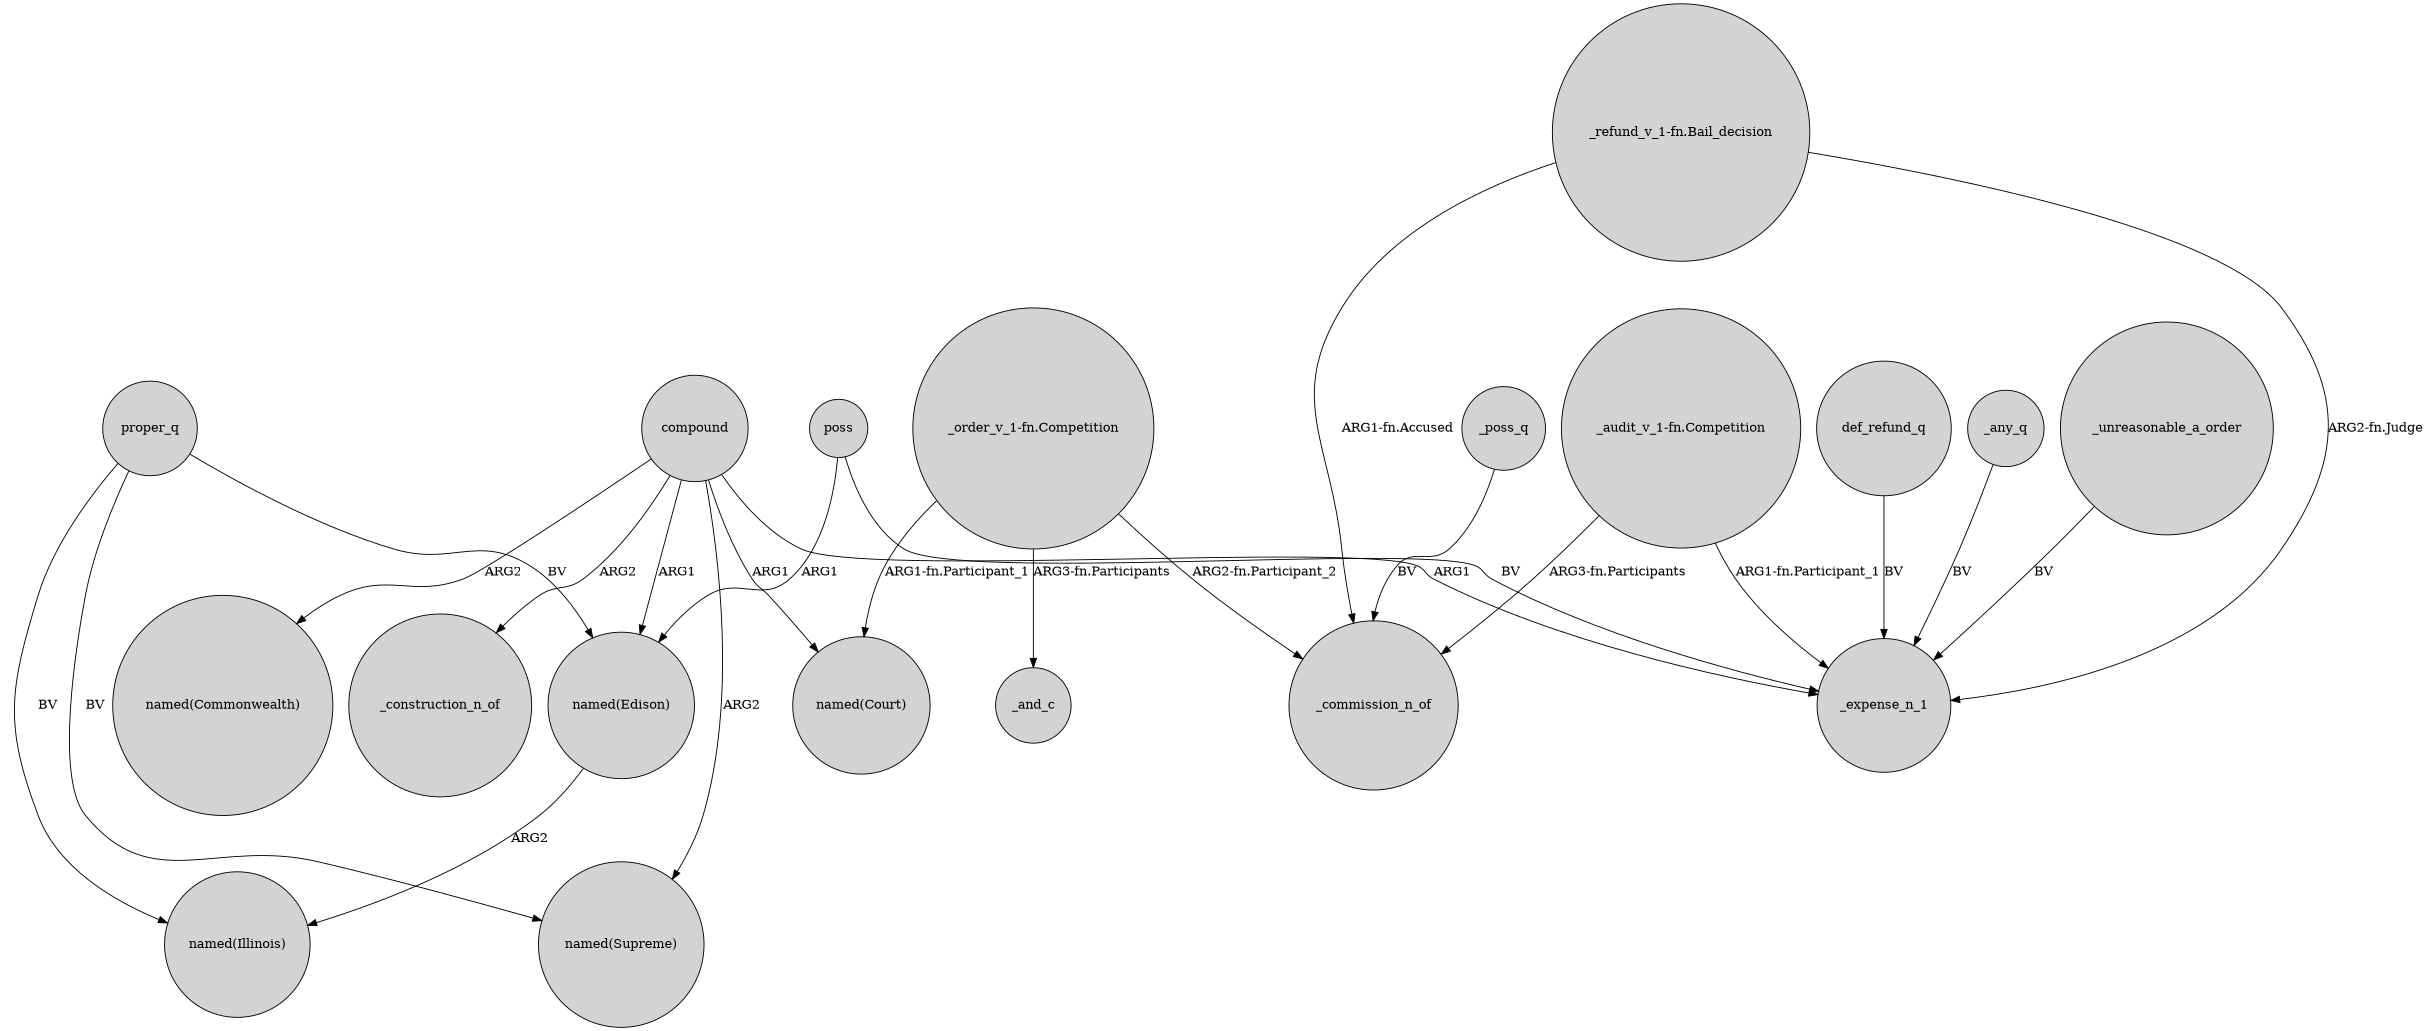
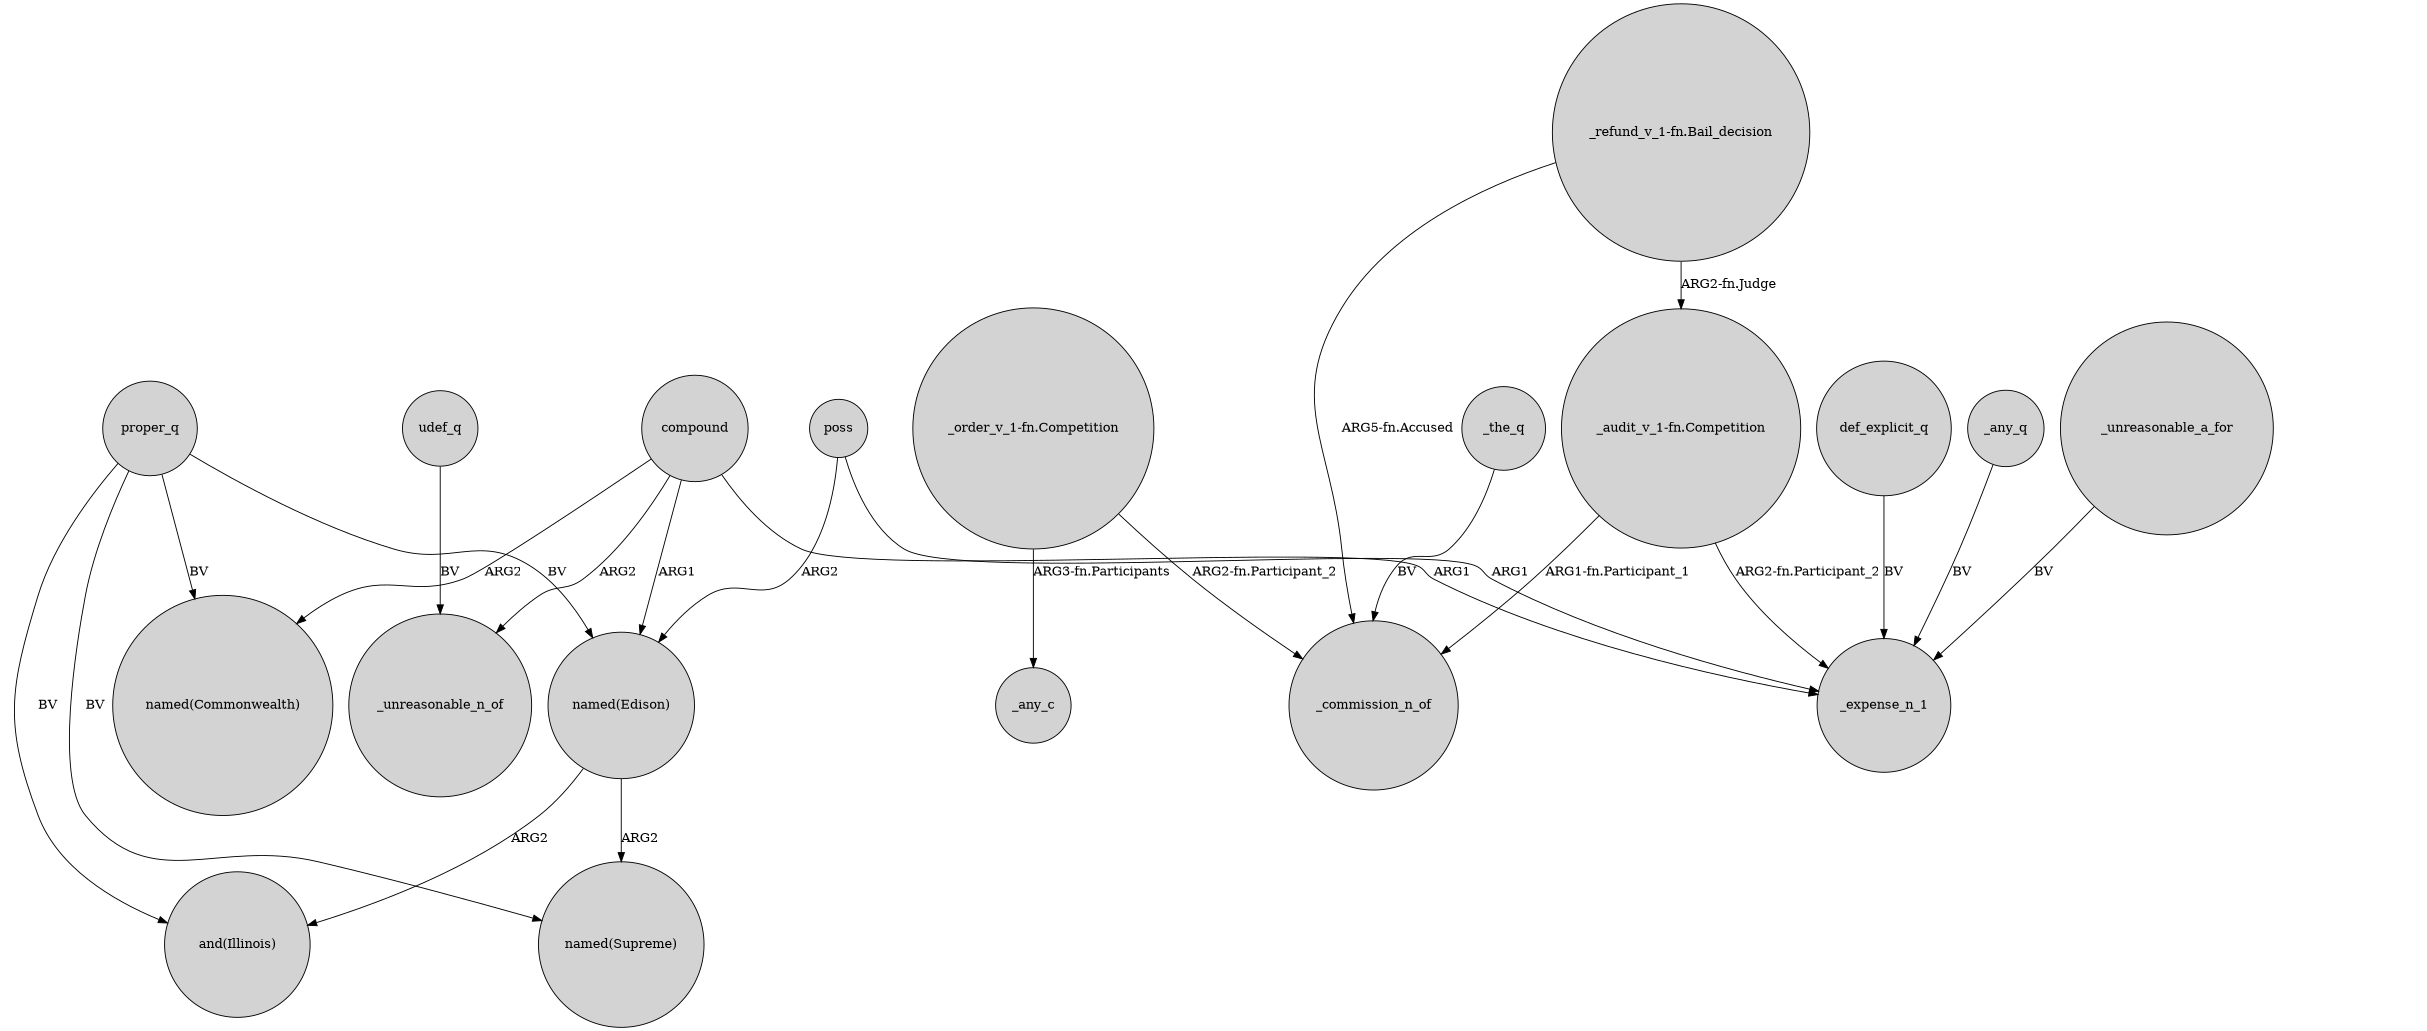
edge "_refund_v_1-fn.Bail_decision" -> "_expense_n_1": now "_refund_v_1-fn.Bail_decision" -> "_audit_v_1-fn.Competition"
node "udef_q": added
edge "_refund_v_1-fn.Bail_decision" -> "_commission_n_of": label "ARG1-fn.Accused" -> "ARG5-fn.Accused"
node "_poss_q": label "_poss_q" -> "_the_q"
node "def_refund_q": label "def_refund_q" -> "def_explicit_q"
node "_unreasonable_a_order": label "_unreasonable_a_order" -> "_unreasonable_a_for"
edge "proper_q" -> "named(Commonwealth)": added, label "BV"
edge "poss" -> "named(Edison)": label "ARG1" -> "ARG2"
edge "poss" -> "_expense_n_1": label "BV" -> "ARG1"
edge "_audit_v_1-fn.Competition" -> "_commission_n_of": label "ARG3-fn.Participants" -> "ARG1-fn.Participant_1"
edge "_audit_v_1-fn.Competition" -> "_expense_n_1": label "ARG1-fn.Participant_1" -> "ARG2-fn.Participant_2"
edge "compound" -> "named(Supreme)": now "named(Edison)" -> "named(Supreme)"
node "_construction_n_of": label "_construction_n_of" -> "_unreasonable_n_of"
node "named(Court)": removed
node "_and_c": label "_and_c" -> "_any_c"
node "named(Illinois)": label "named(Illinois)" -> "and(Illinois)"
